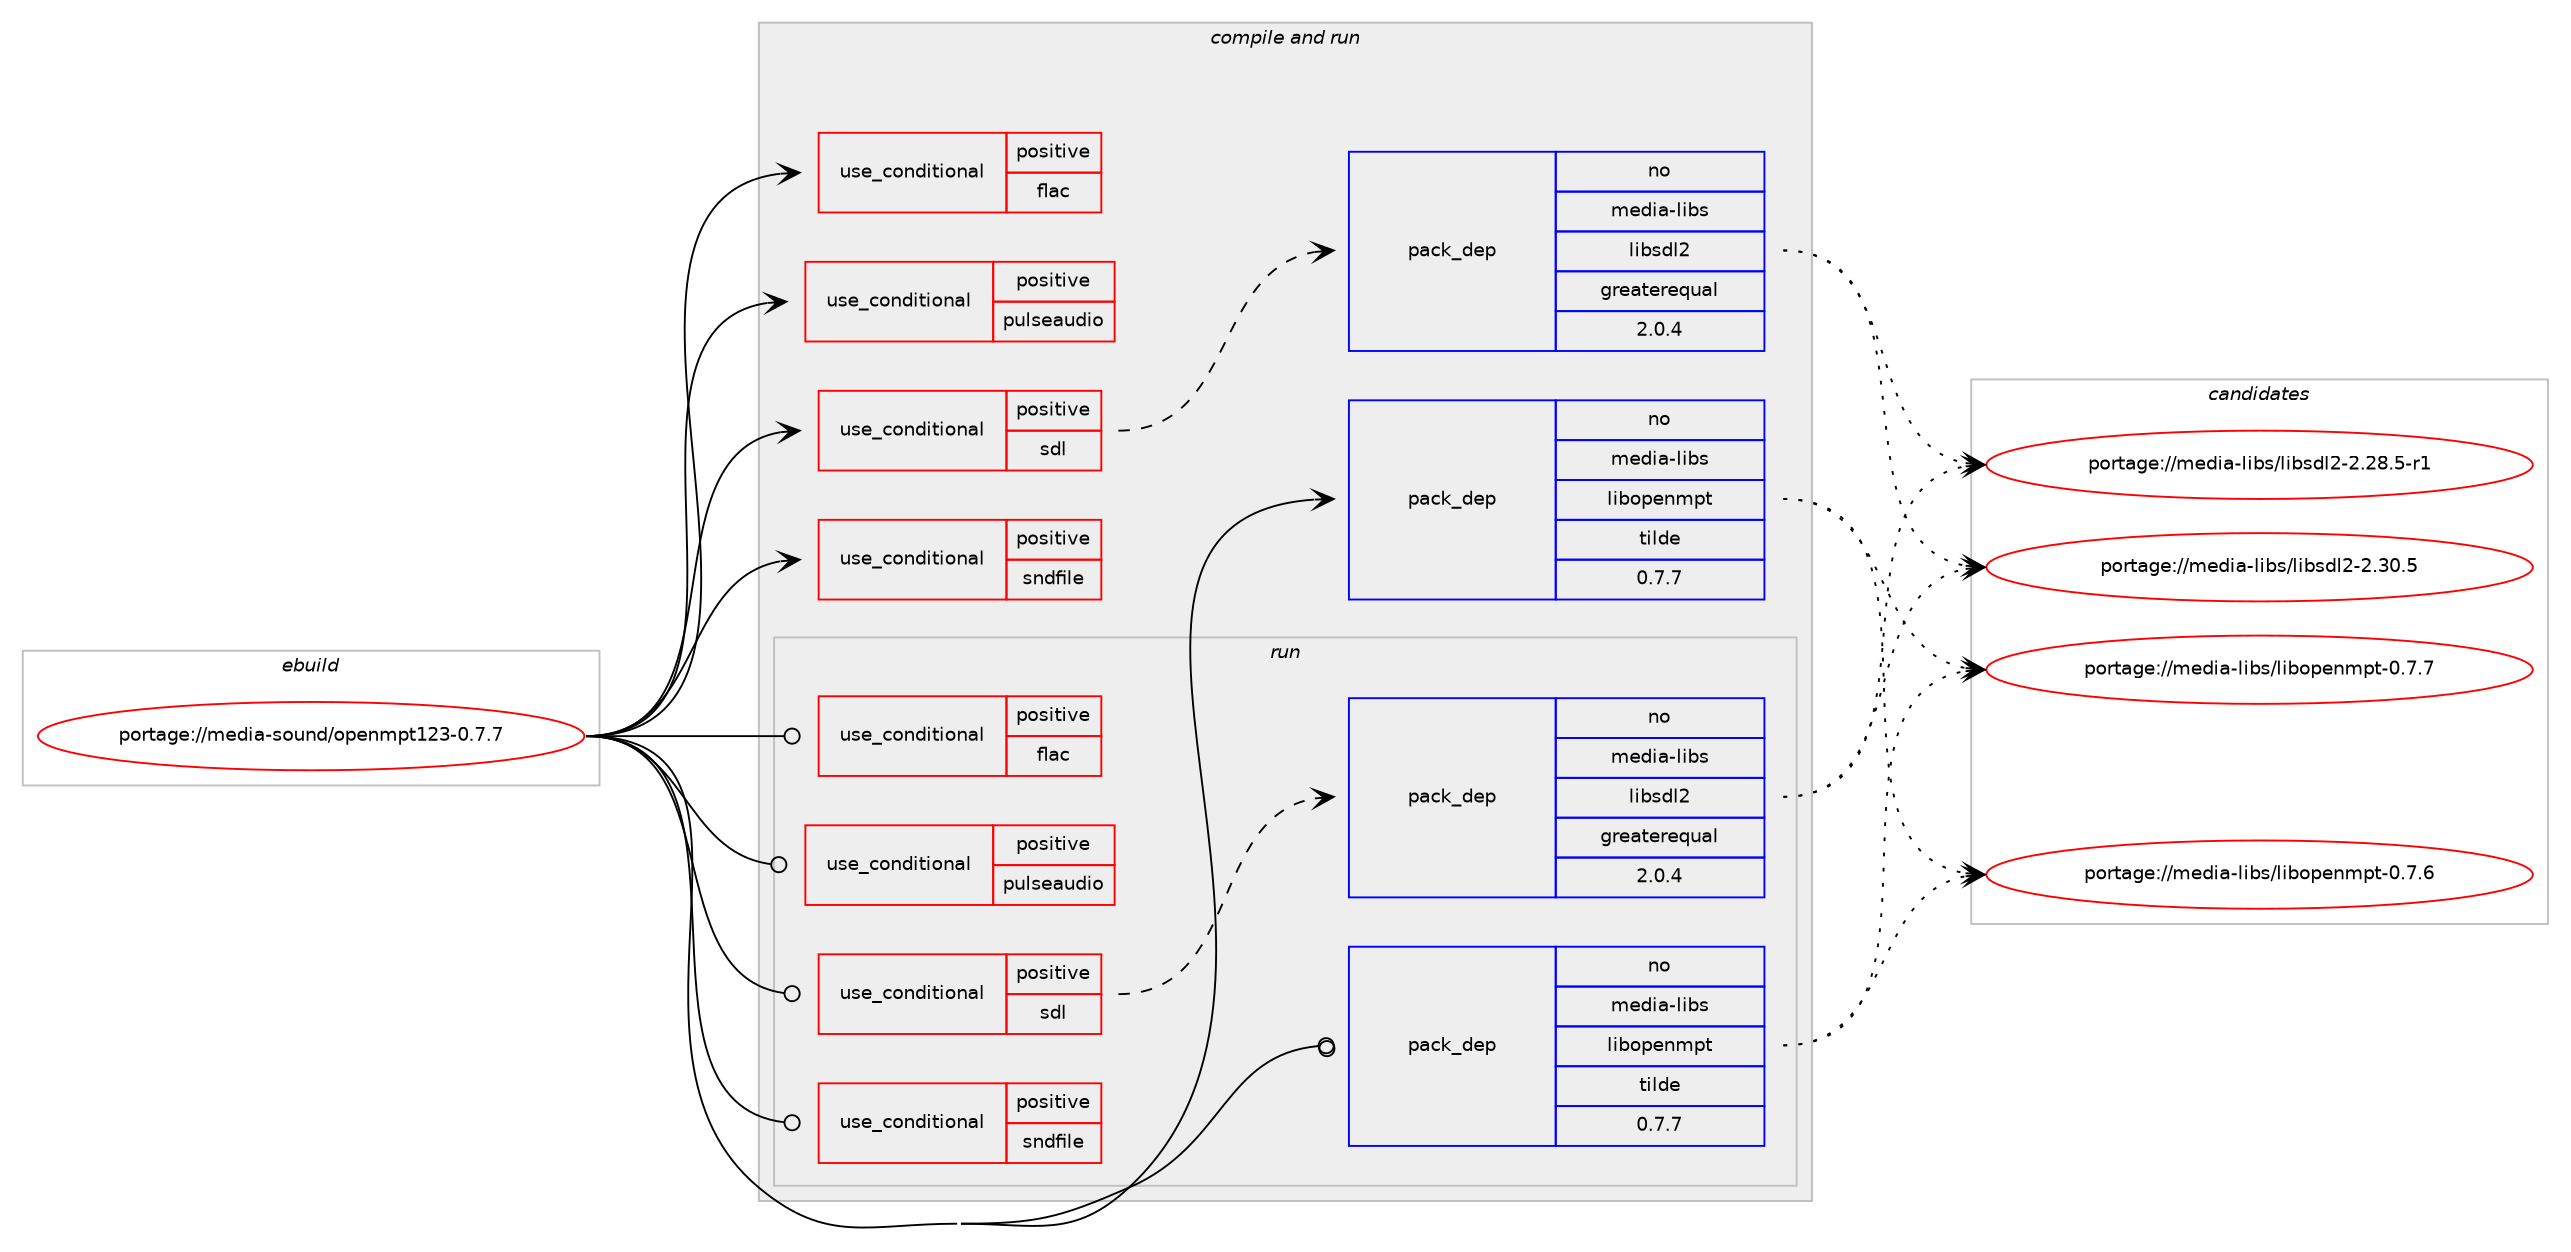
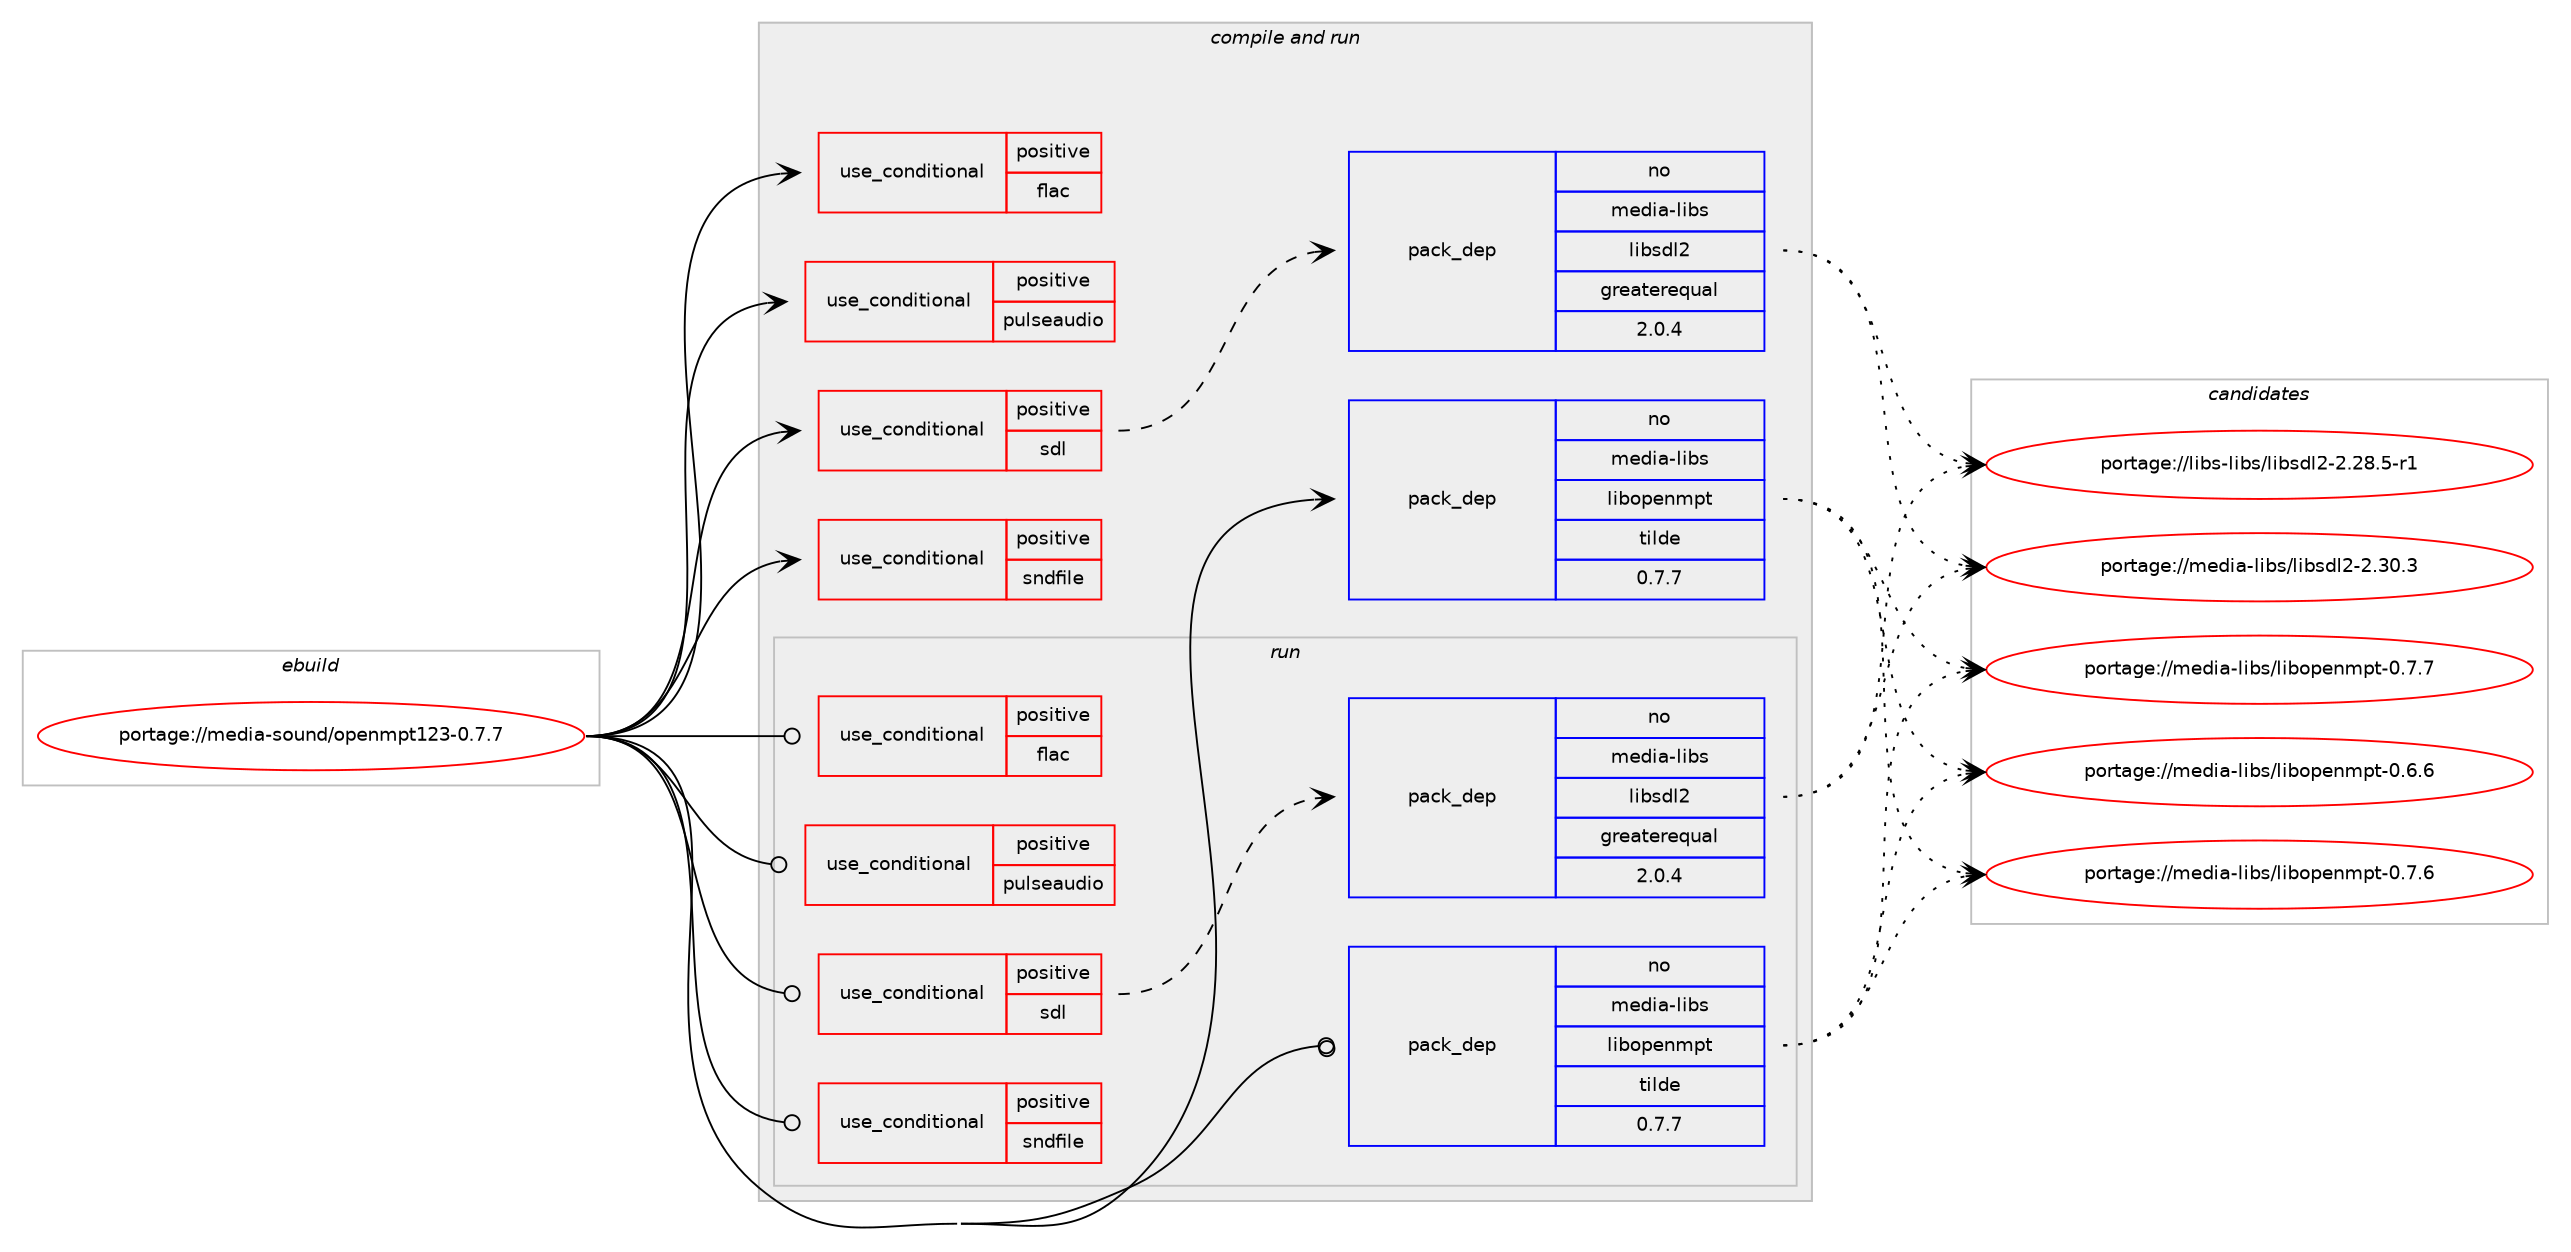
node "portage://media-libs/libsdl2-2.28.5-r1": label "portage://media-libs/libsdl2-2.28.5-r1" -> "portage://libs-libs/libsdl2-2.28.5-r1"
node "portage://media-libs/libsdl2-2.30.5": label "portage://media-libs/libsdl2-2.30.5" -> "portage://media-libs/libsdl2-2.30.3"
node "portage://media-libs/libopenmpt-0.6.6": added
